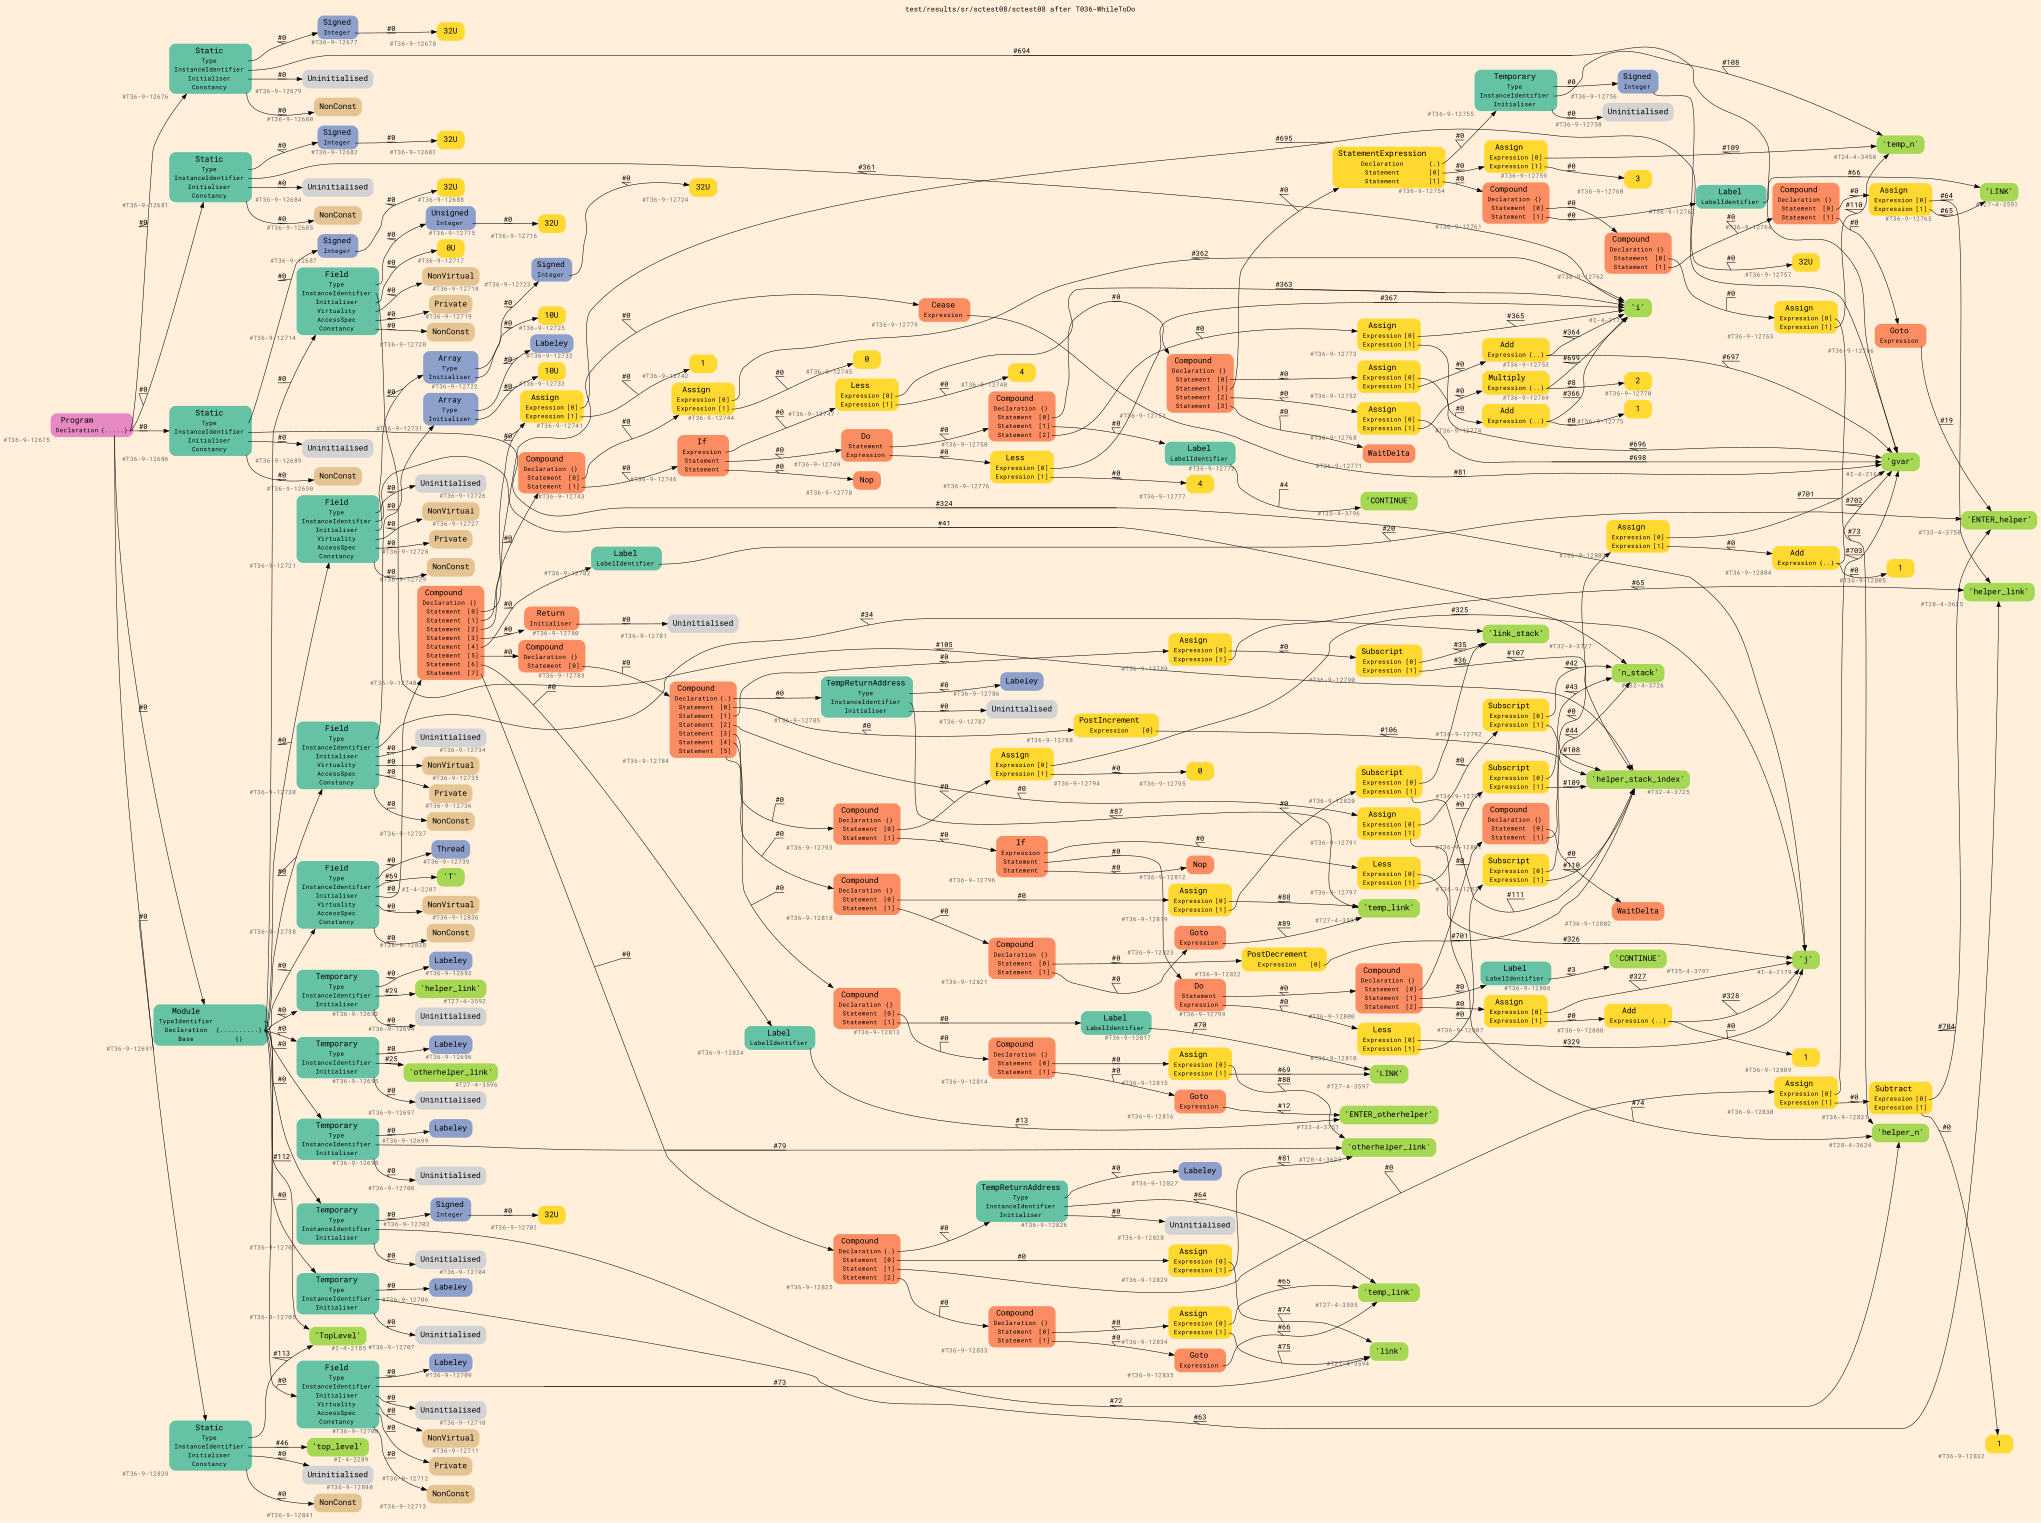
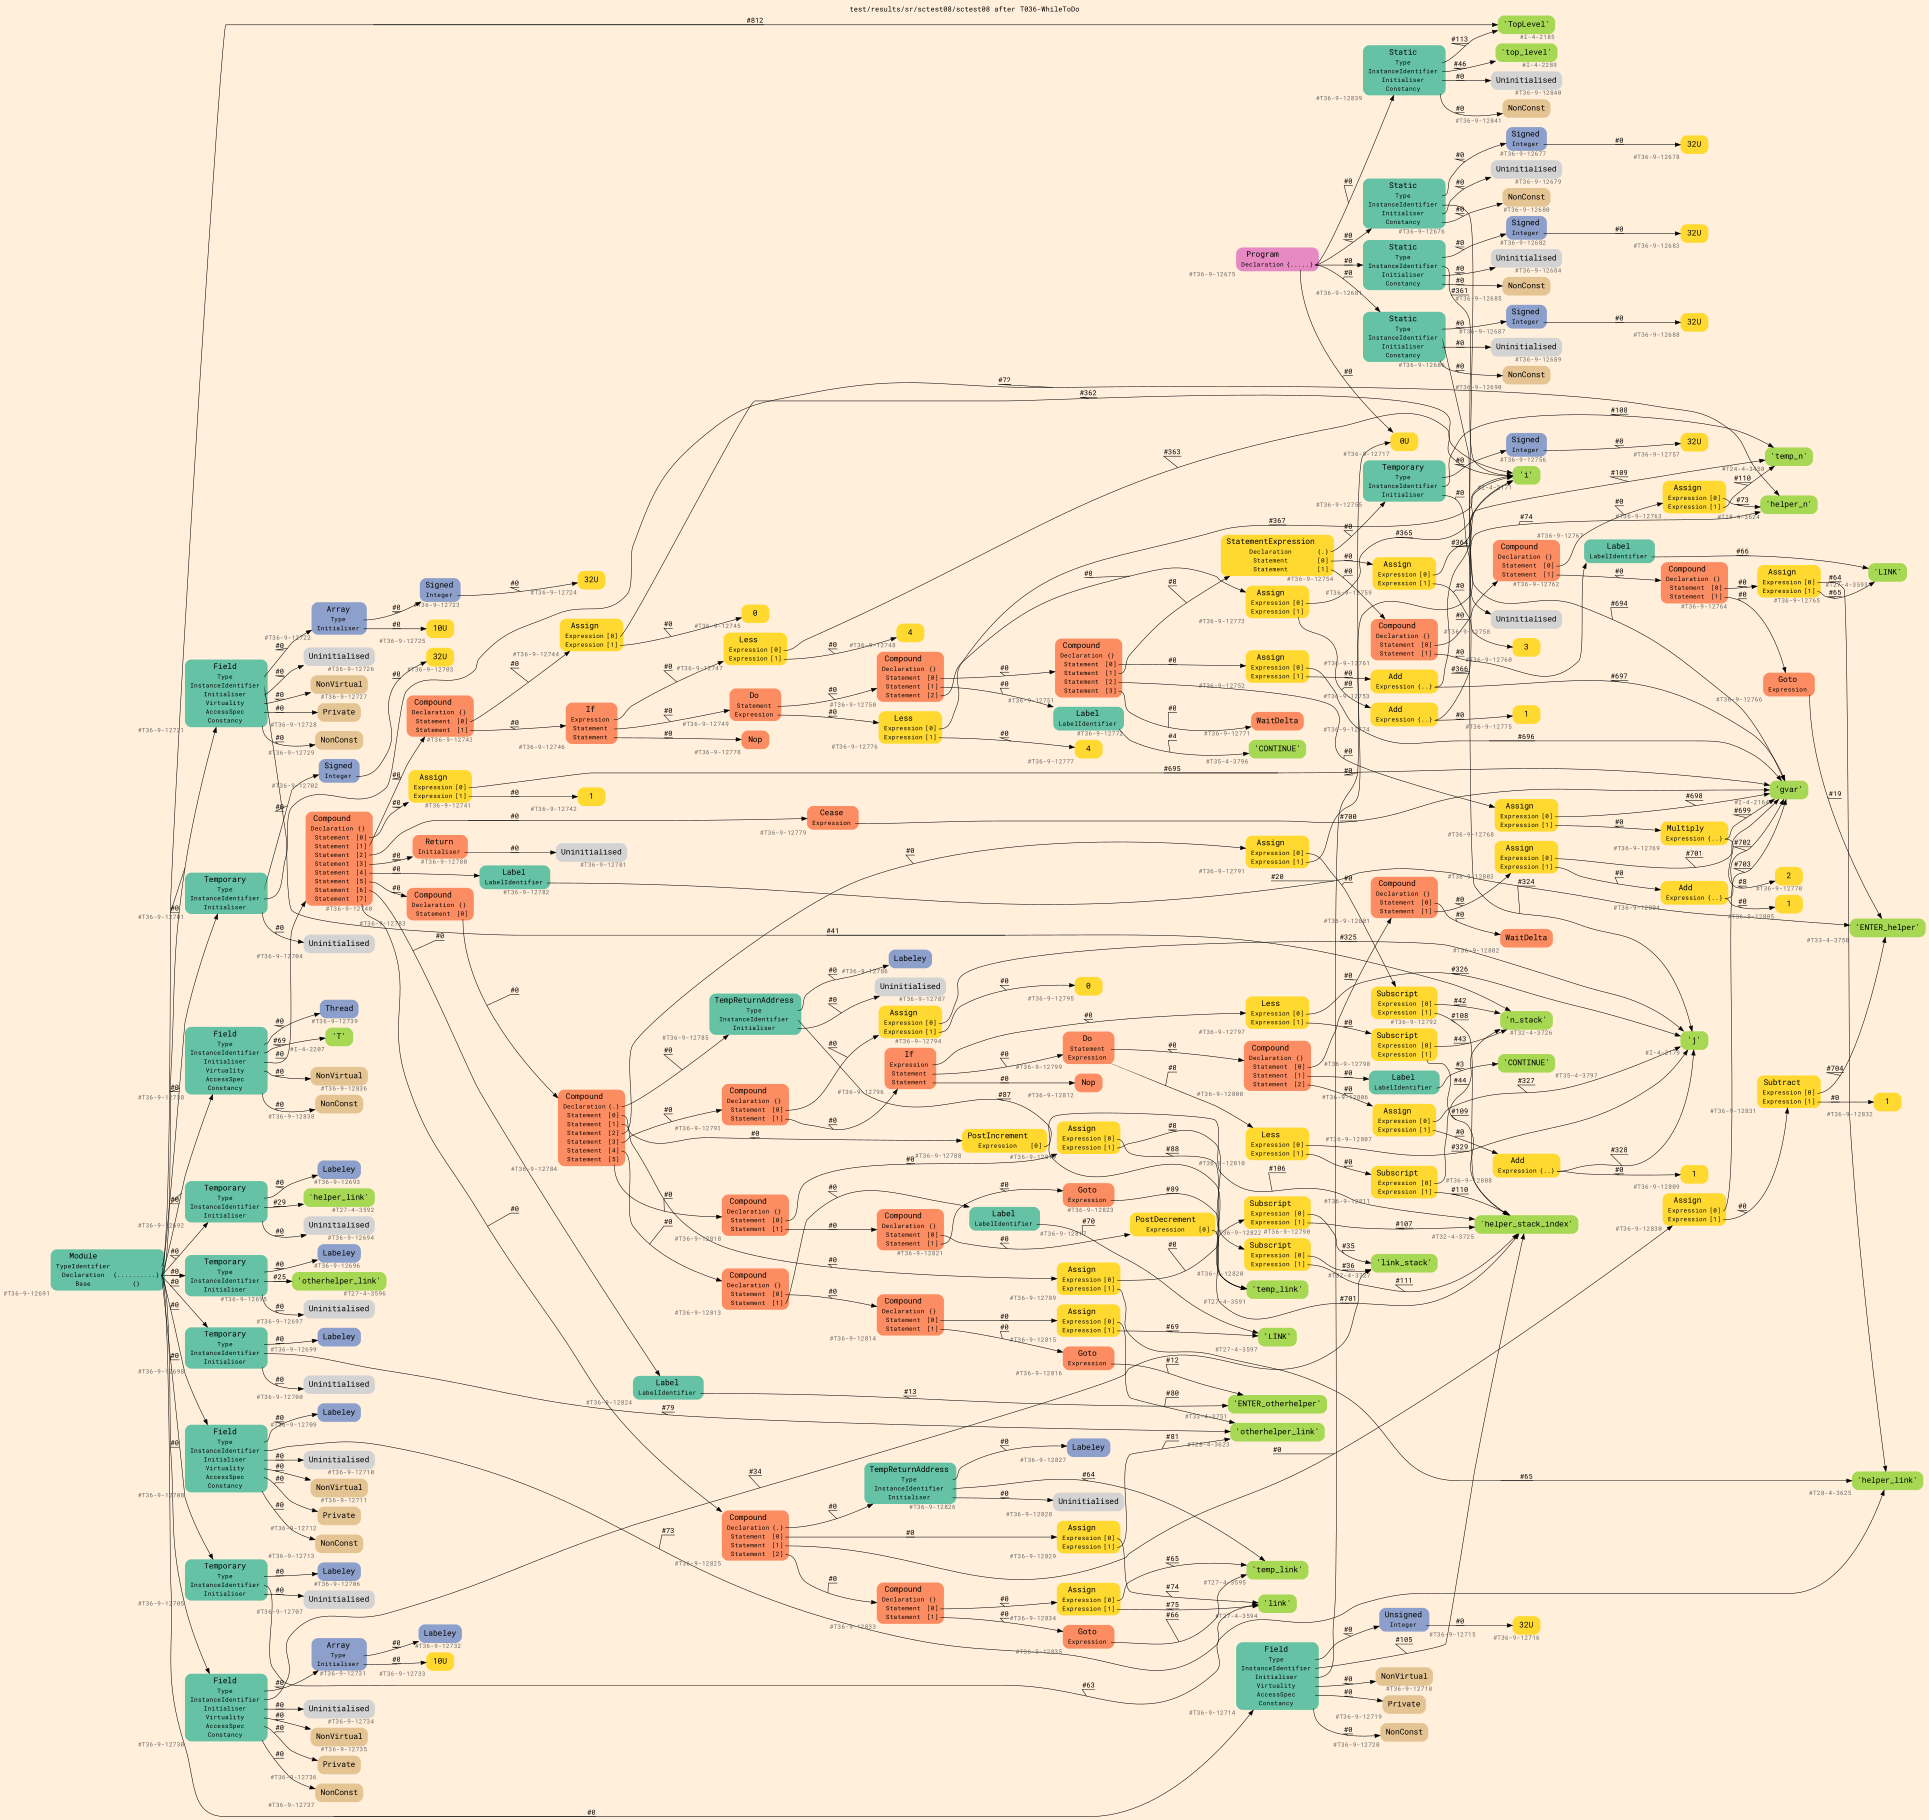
edge "Multiply" -> "'i'": now "Multiply" -> "'gvar'"
edge "Cease" -> "'gvar'": label "#81" -> "#700"
edge "Program" -> "Module": now "Program" -> "0U"
edge "Module" -> "'TopLevel'": label "#112" -> "#812"
